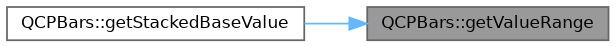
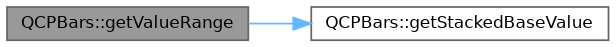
edge "QCPBars::getStackedBaseValue" -> "QCPBars::getValueRange": reversed
